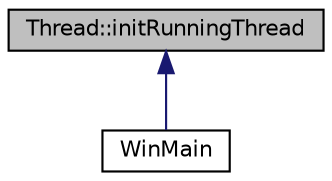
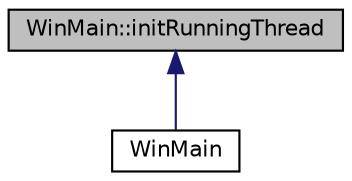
node "Thread::initRunningThread": label "Thread::initRunningThread" -> "WinMain::initRunningThread"
